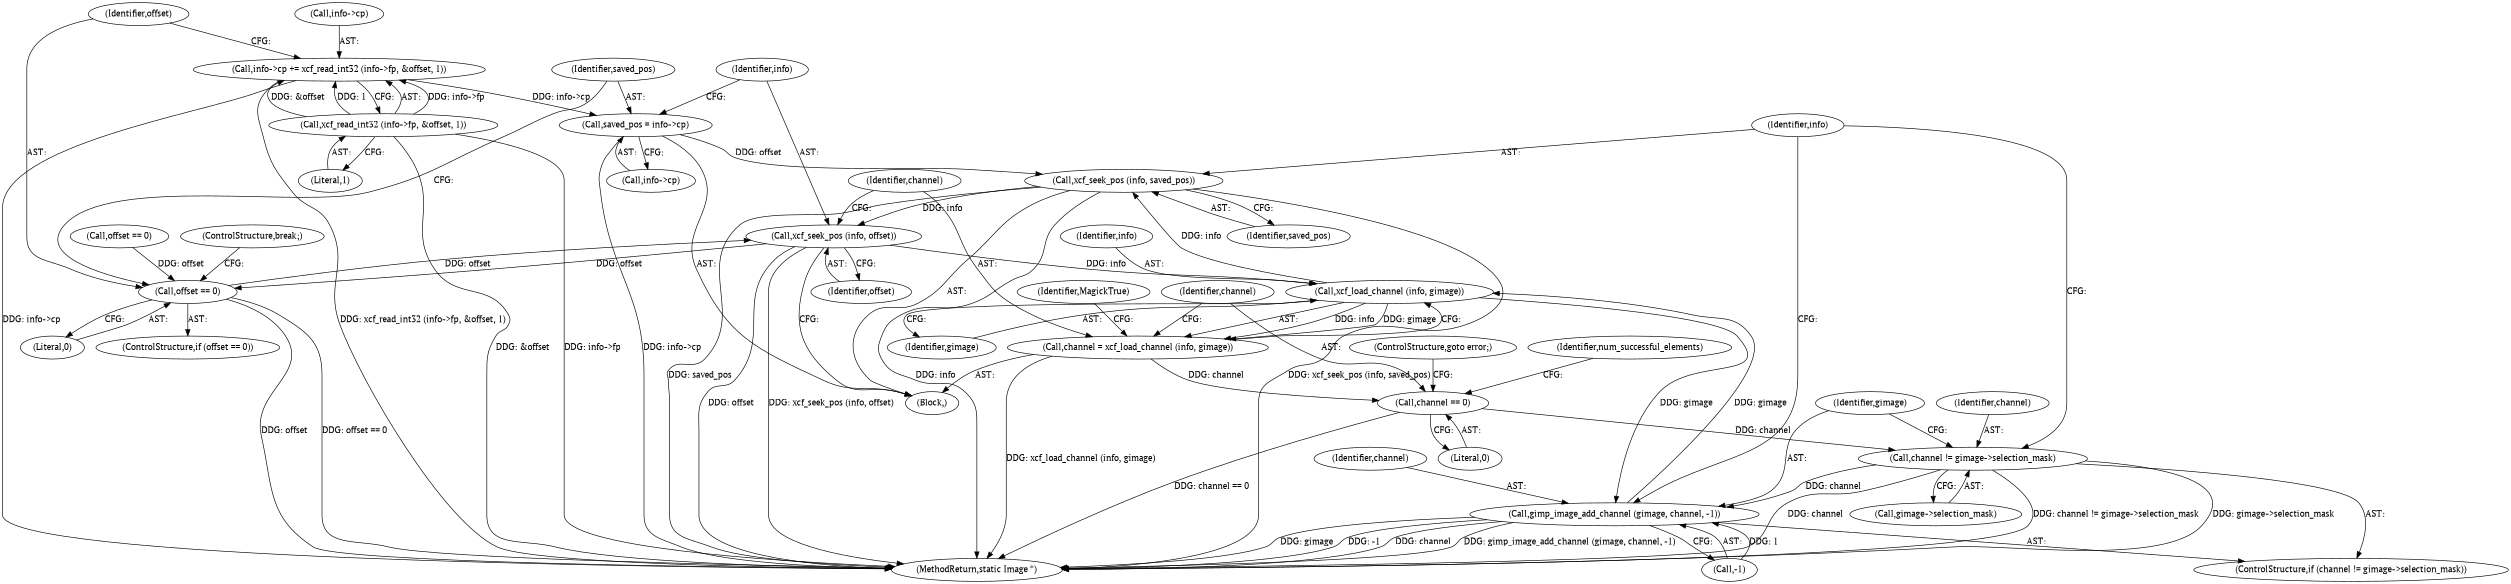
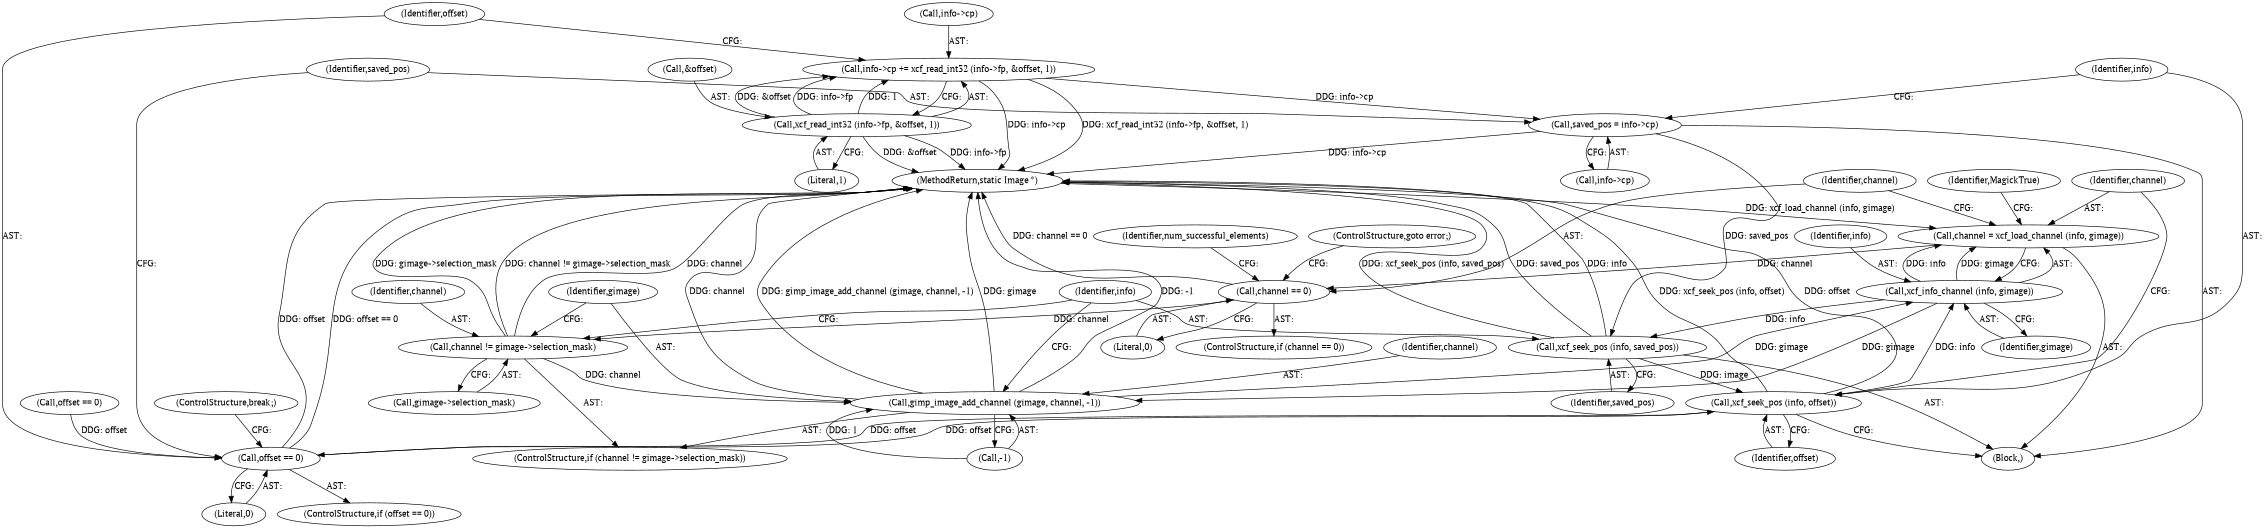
node "(Call,&offset)": added
edge "(Call,saved_pos = info->cp)" -> "(Call,xcf_seek_pos (info, saved_pos))": label "DDG: offset" -> "DDG: saved_pos"
edge "(Call,xcf_seek_pos (info, saved_pos))" -> "(Call,xcf_seek_pos (info, offset))": label "DDG: info" -> "DDG: image"
node "(Call,xcf_load_channel (info, gimage))": label "(Call,xcf_load_channel (info, gimage))" -> "(Call,xcf_info_channel (info, gimage))"
node "(ControlStructure,if (channel == 0))": added
edge "(Call,channel = xcf_load_channel (info, gimage))" -> "(MethodReturn,static Image *)": reversed
